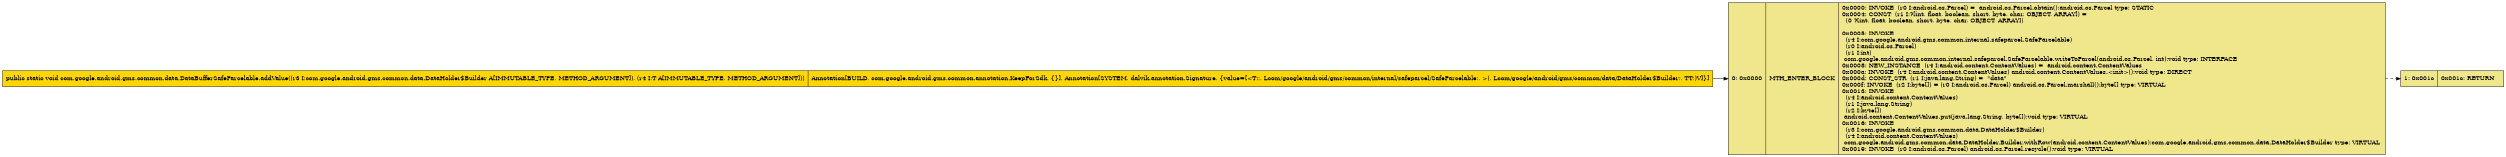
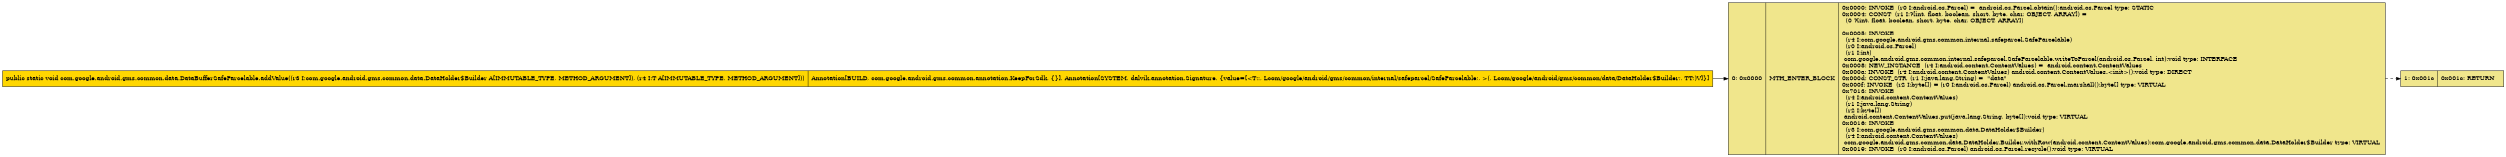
node "0: 0x0000": text "0x0013: INVOKE" -> "0x7013: INVOKE"
